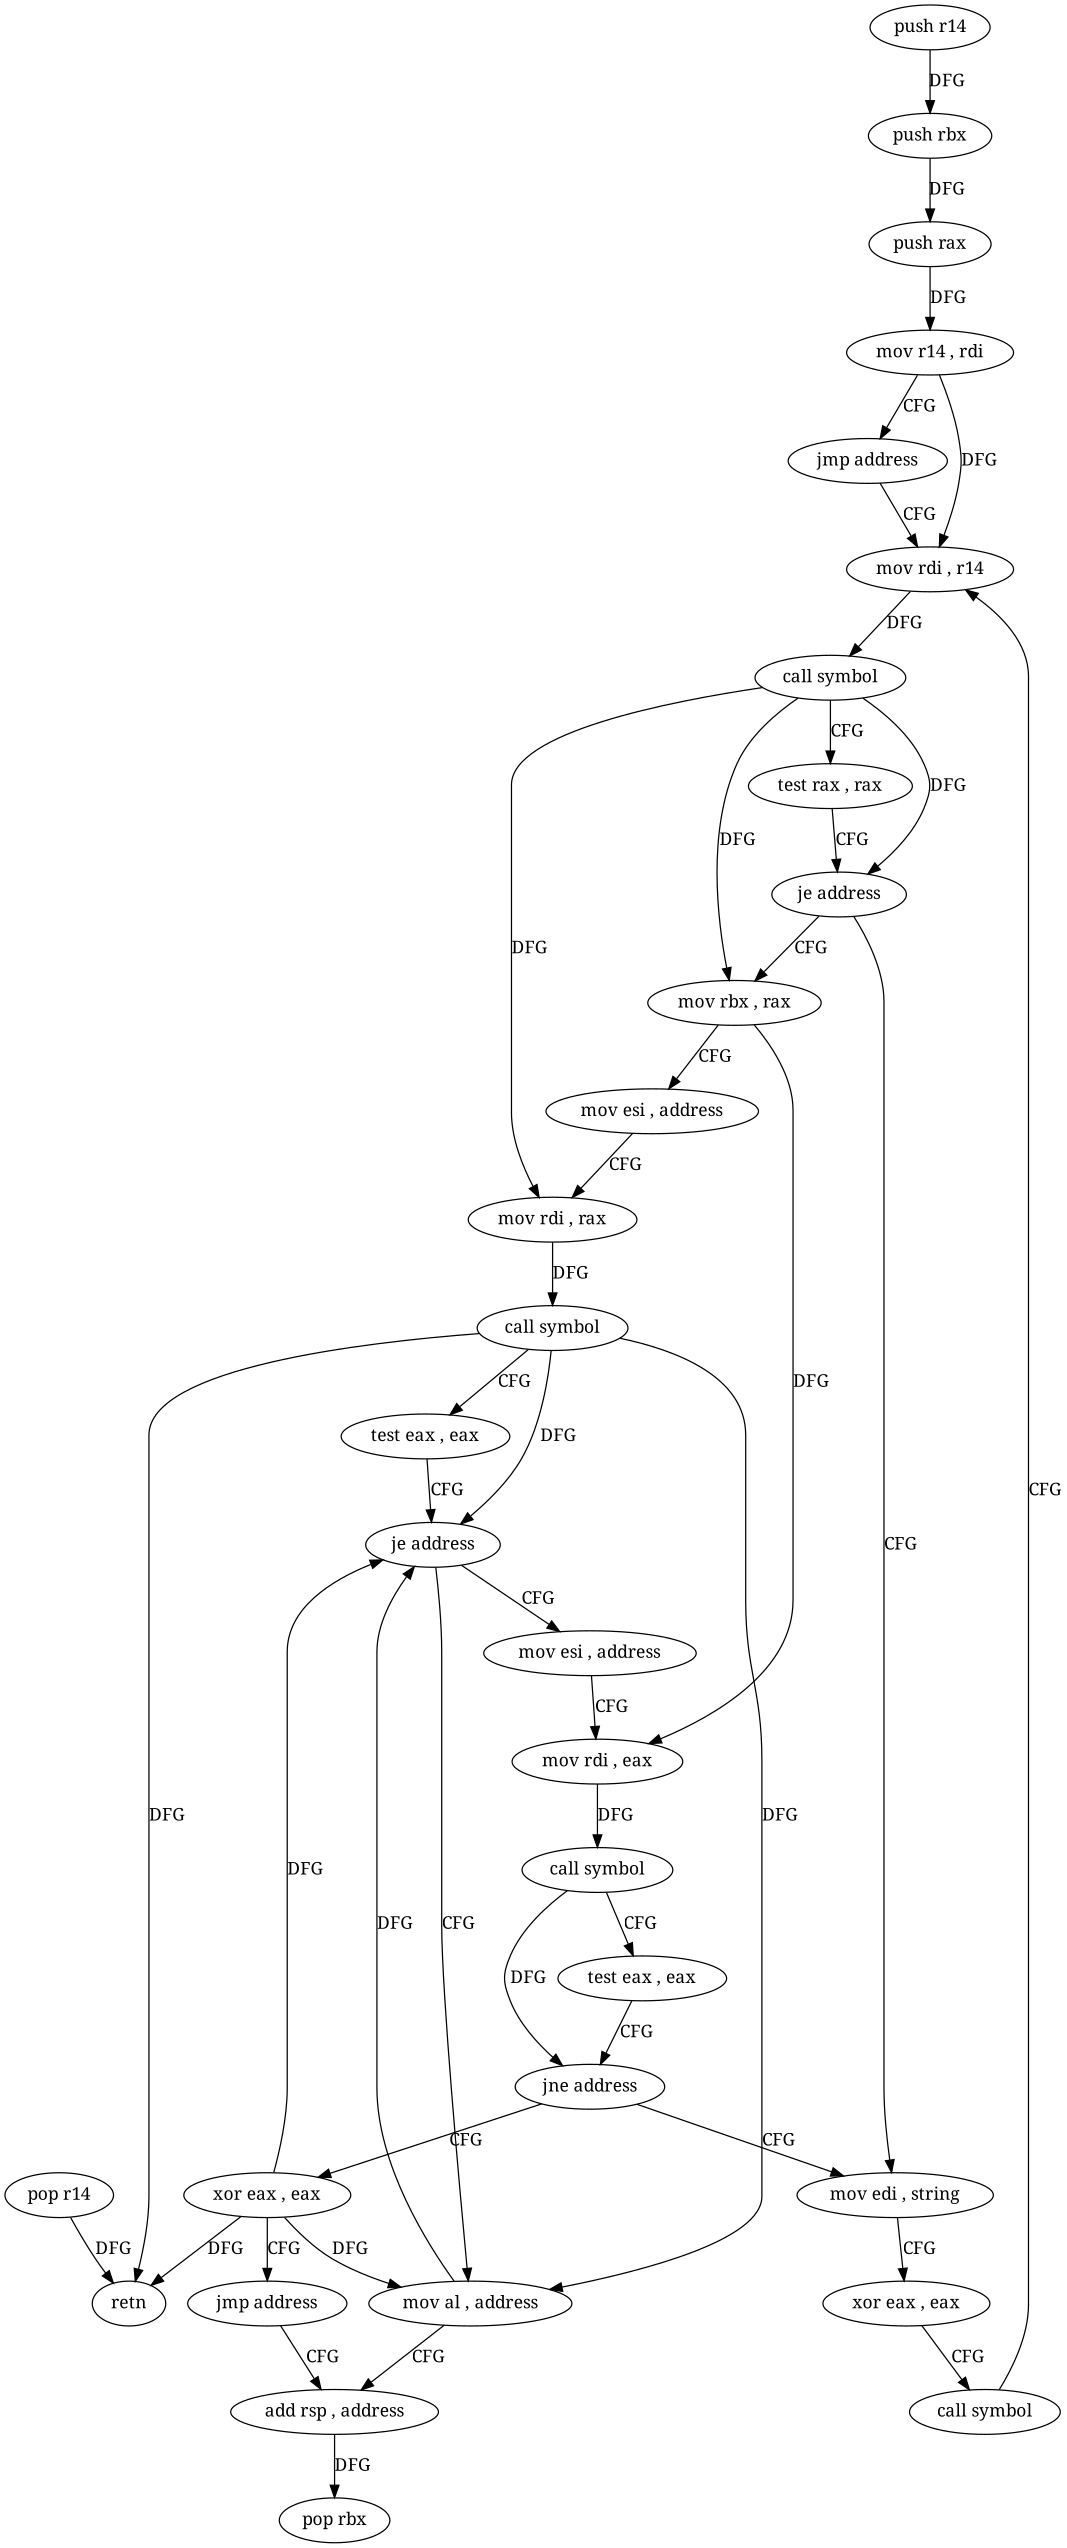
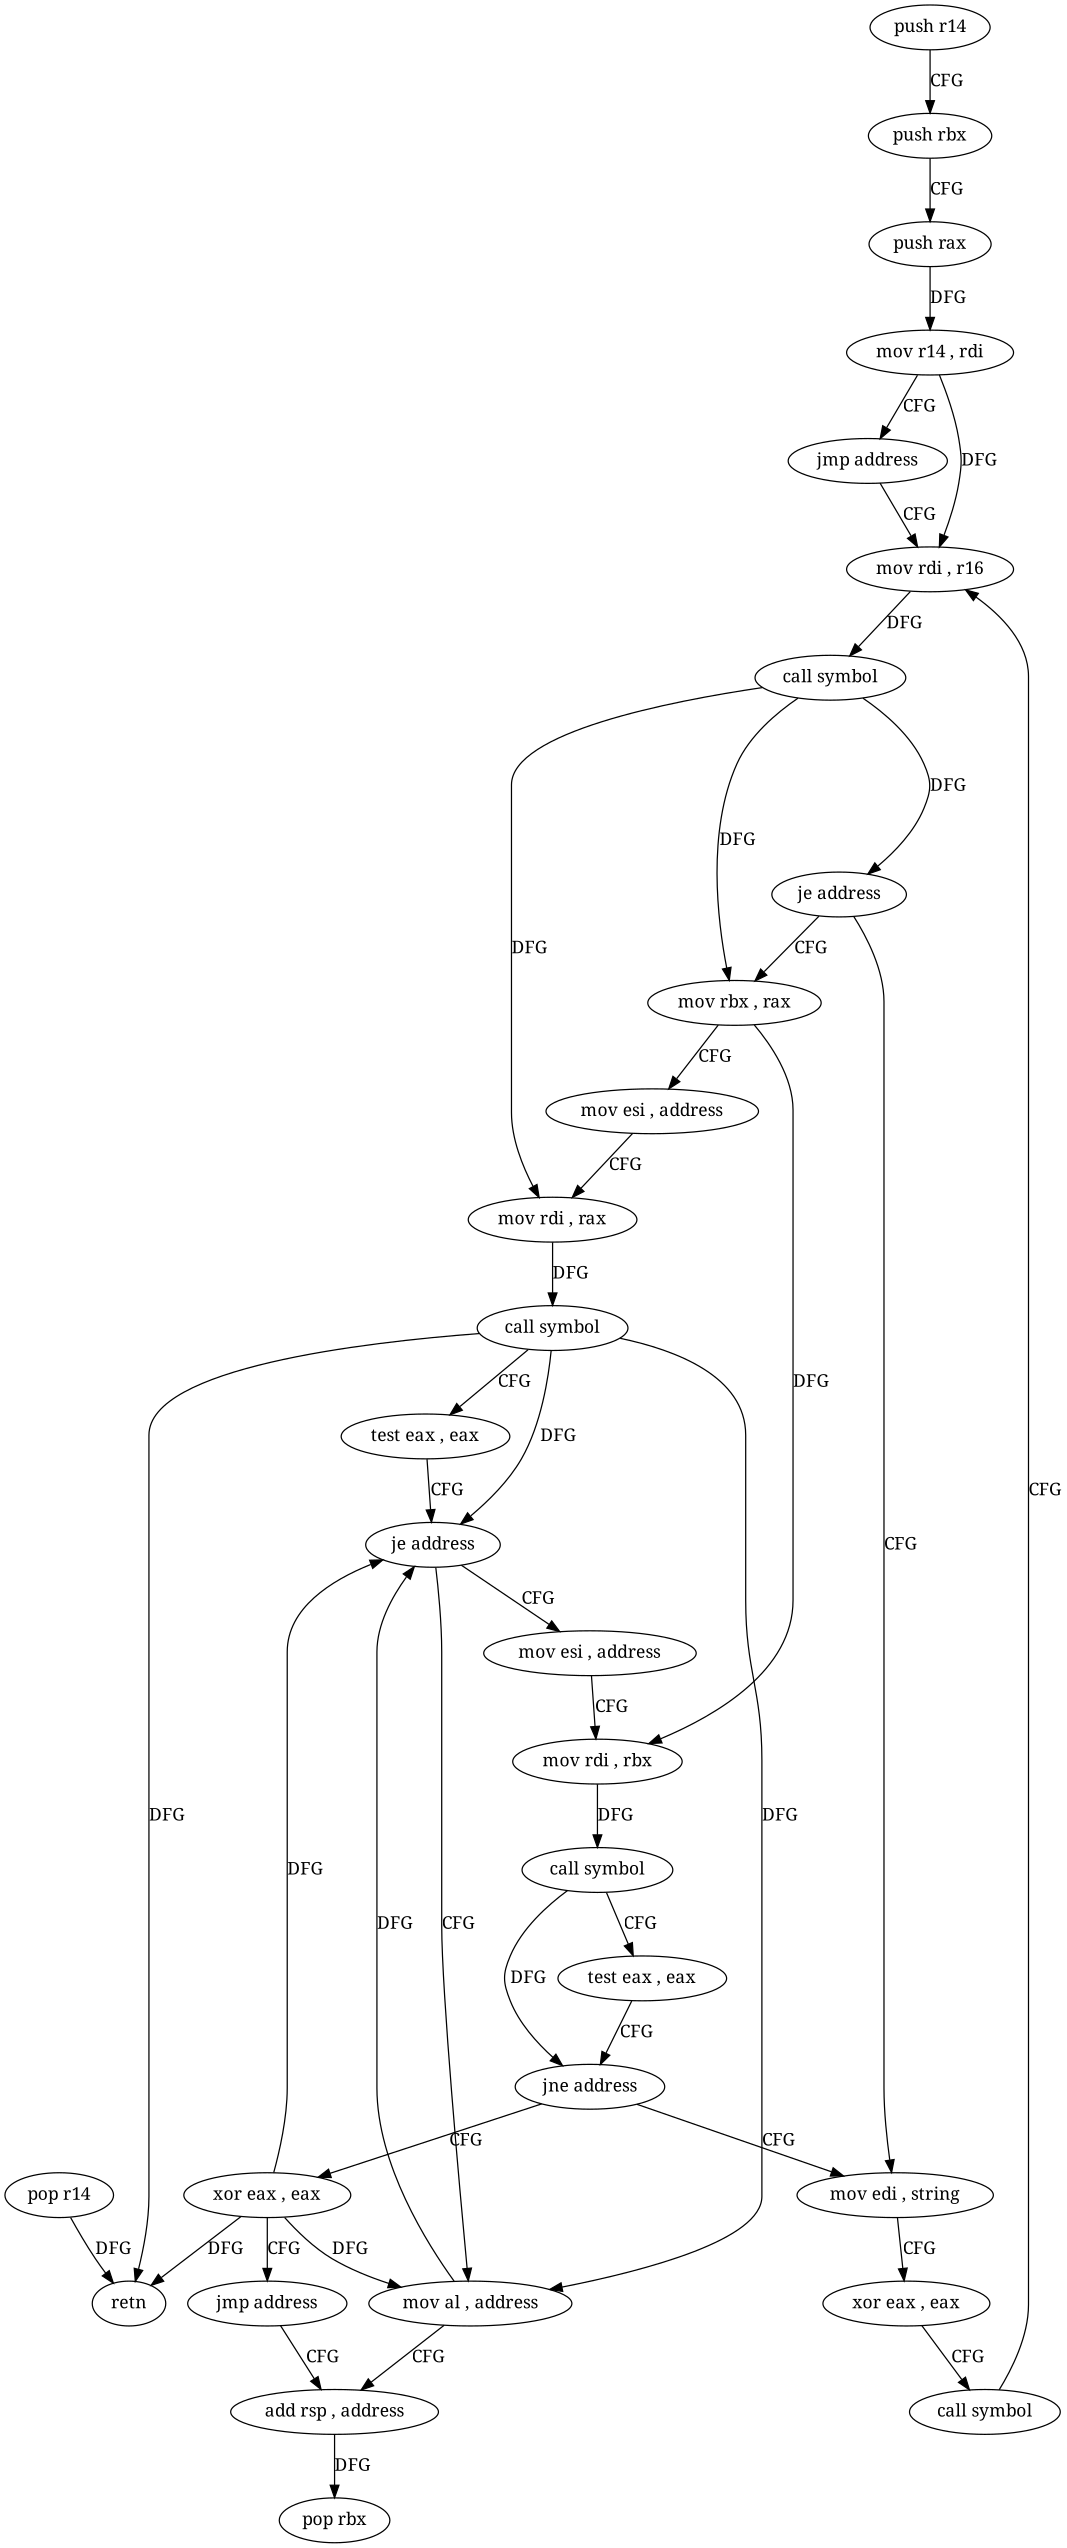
edge "push r14" -> "push rbx": label "DFG" -> "CFG"
edge "push rbx" -> "push rax": label "DFG" -> "CFG"
node "mov rdi , r14": label "mov rdi , r14" -> "mov rdi , r16"
node "test rax , rax": removed
node "mov rdi , eax": label "mov rdi , eax" -> "mov rdi , rbx"
